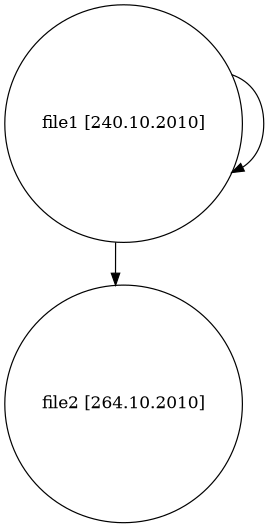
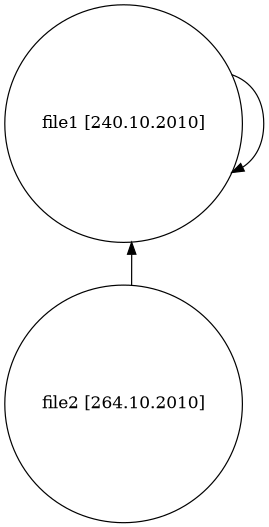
edge "file1 [240.10.2010]" -> "file2 [264.10.2010]": reversed
